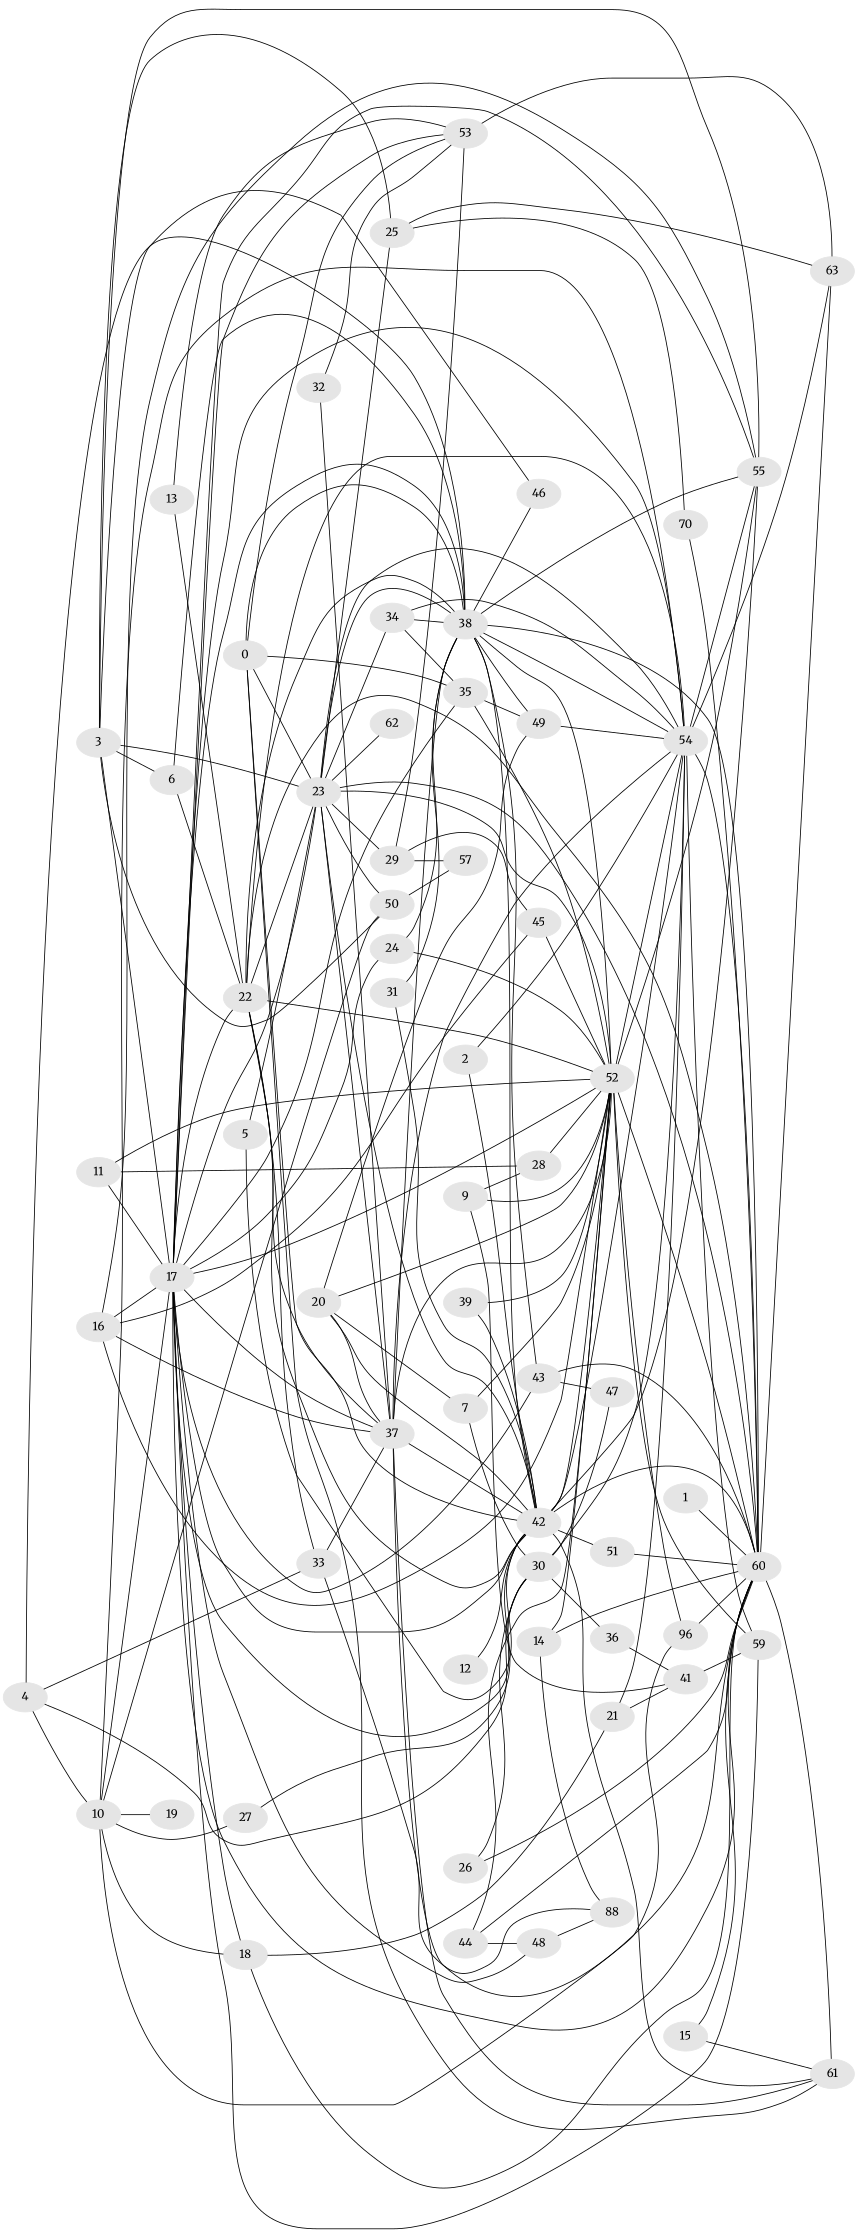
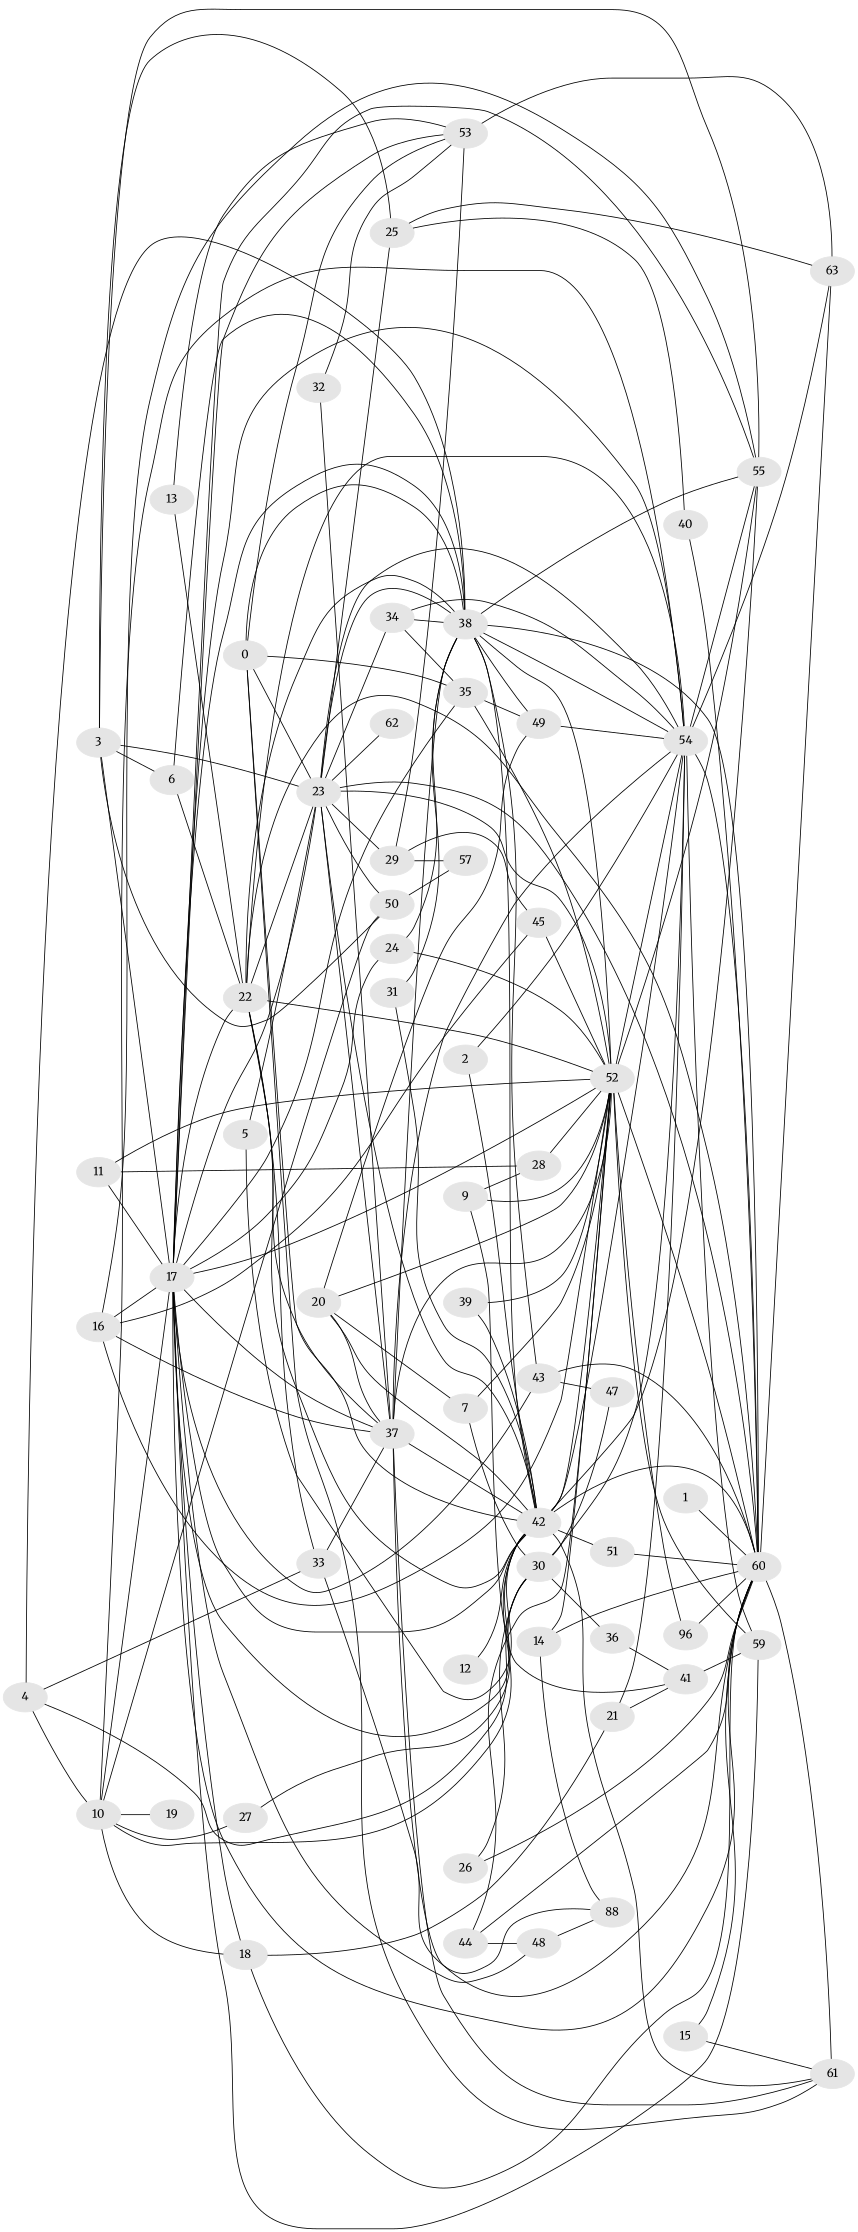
node "46": removed
node "70": label "70" -> "40"
edge "96" -- "10": now "42" -- "10"
